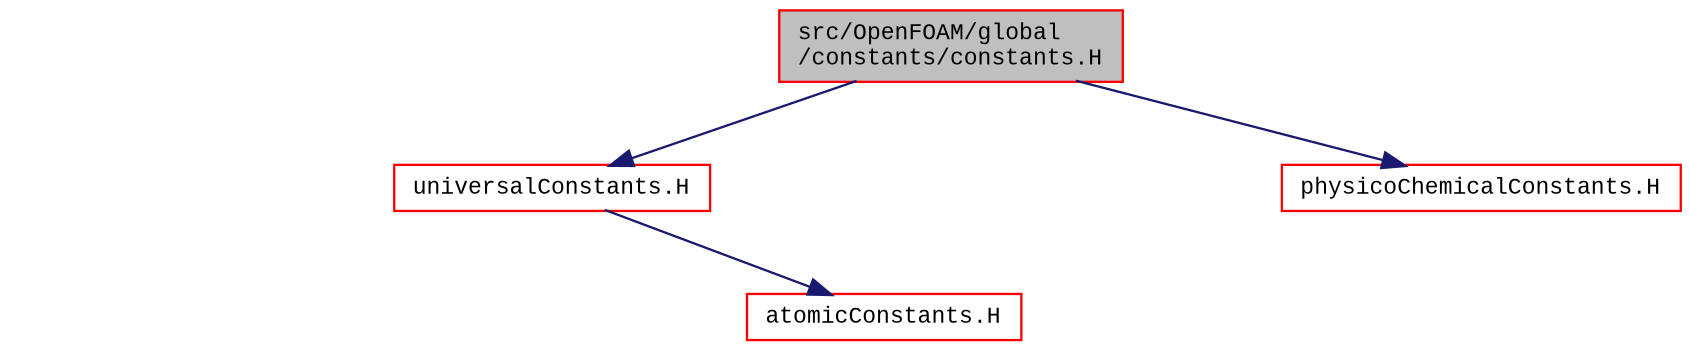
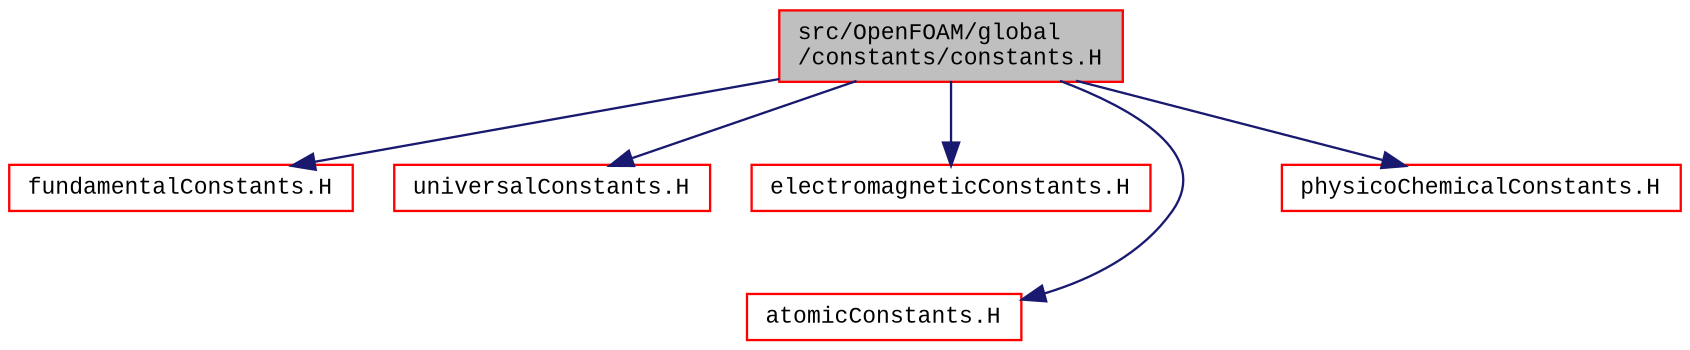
node "fundamentalConstants.H": added
node "electromagneticConstants.H": added
edge "universalConstants.H" -> "atomicConstants.H": now "src/OpenFOAM/global /constants/constants.H" -> "atomicConstants.H"
